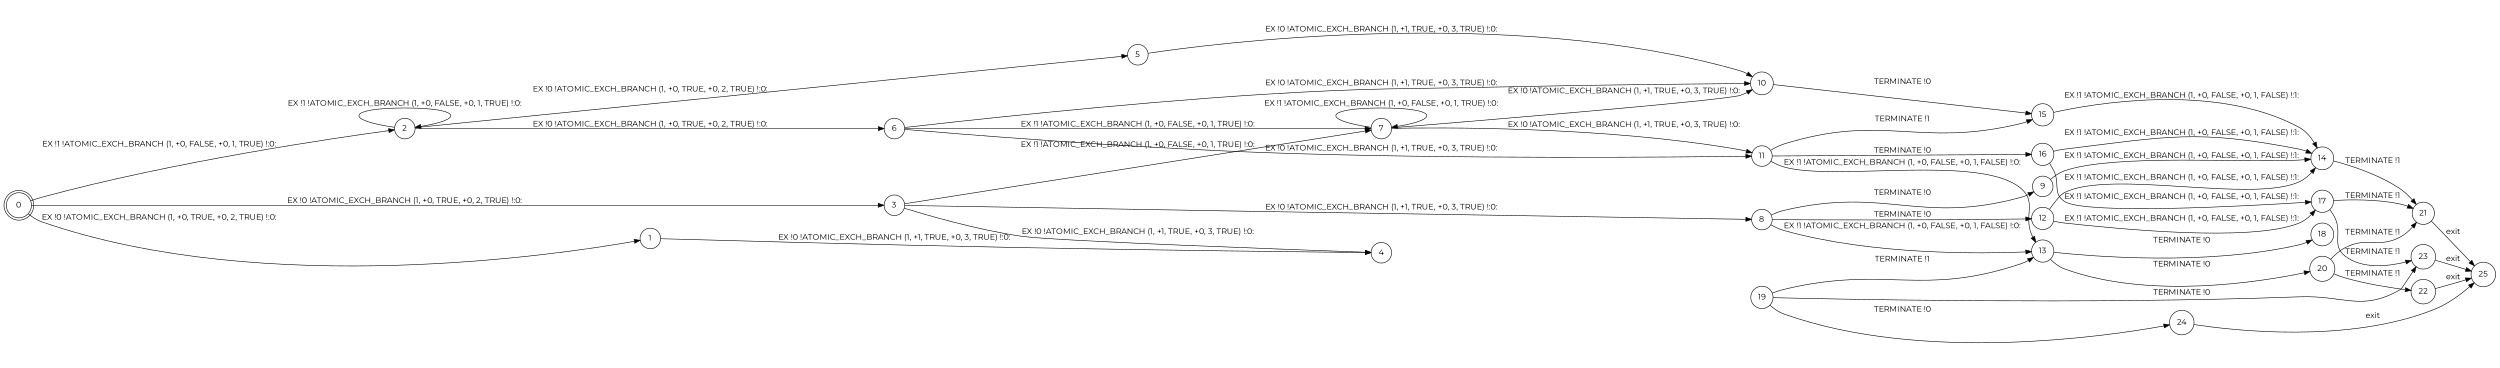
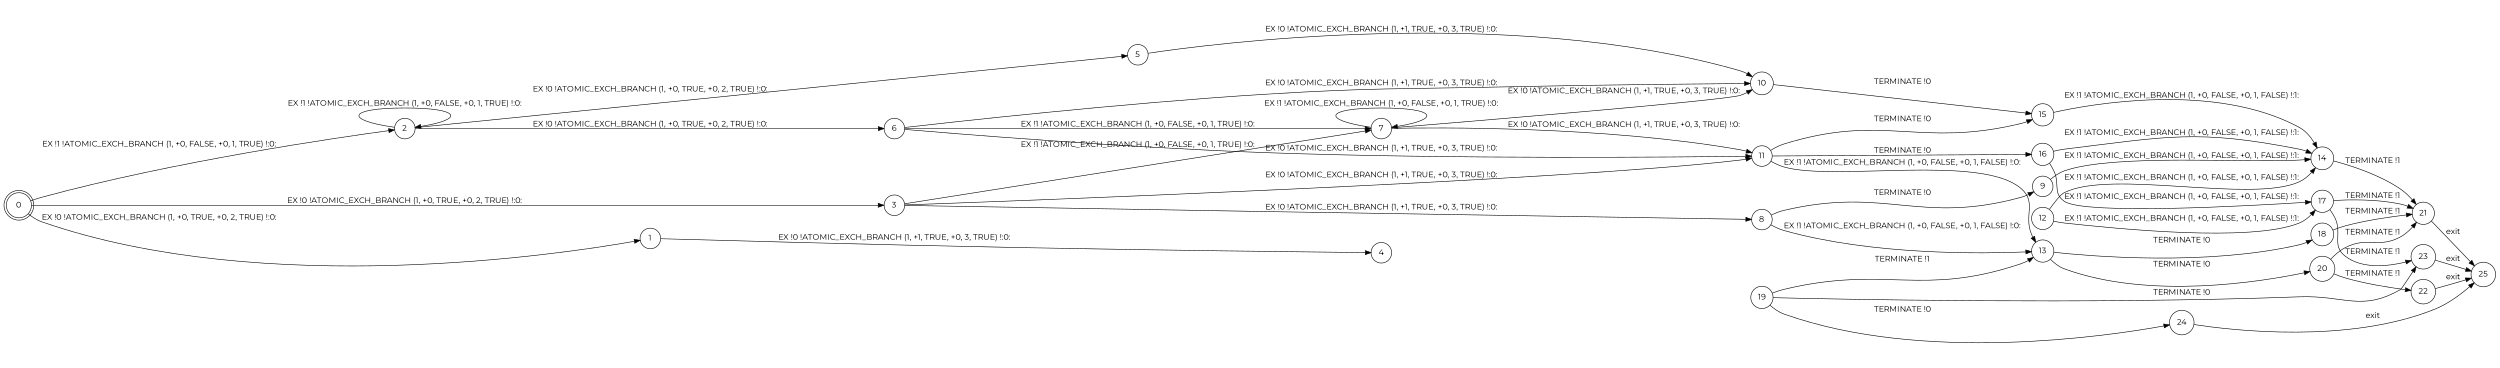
edge "11" -> "15": label "TERMINATE !1" -> "TERMINATE !0"
edge "8" -> "12": removed, label "TERMINATE !0"
edge "18" -> "21": added, label "TERMINATE !1"
edge "3" -> "4": now "3" -> "11"
